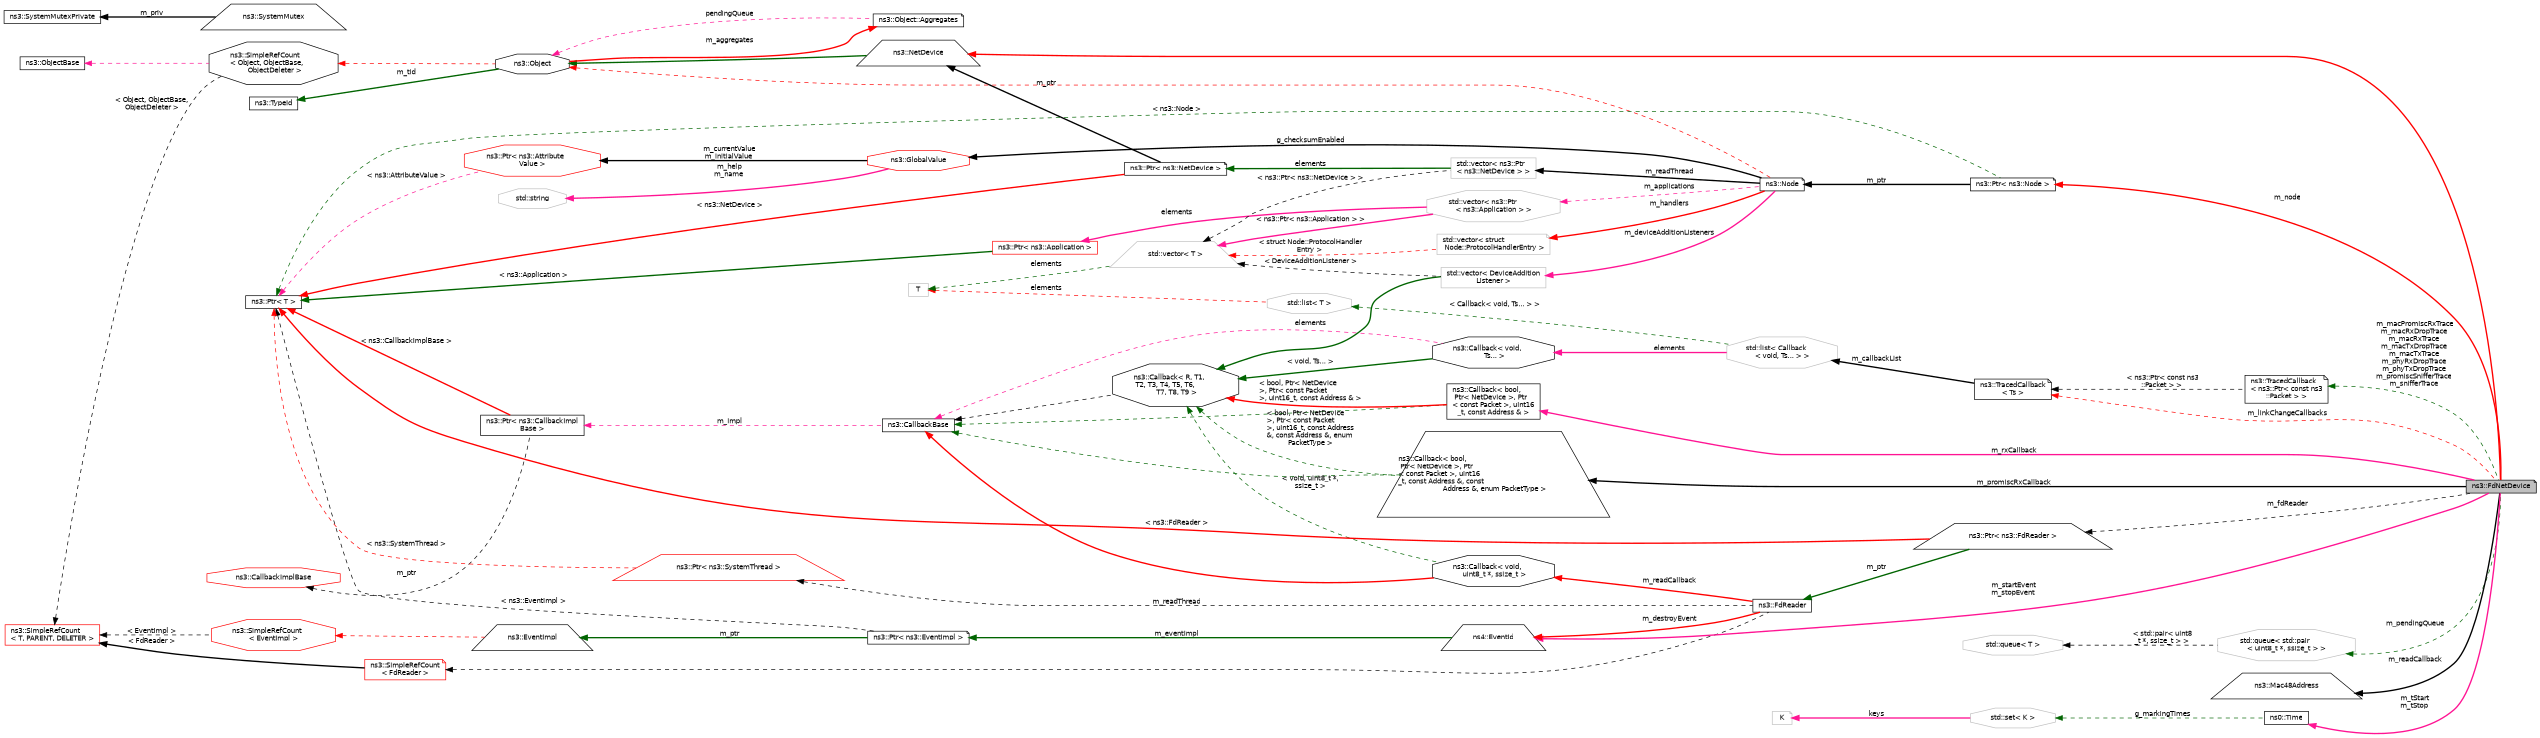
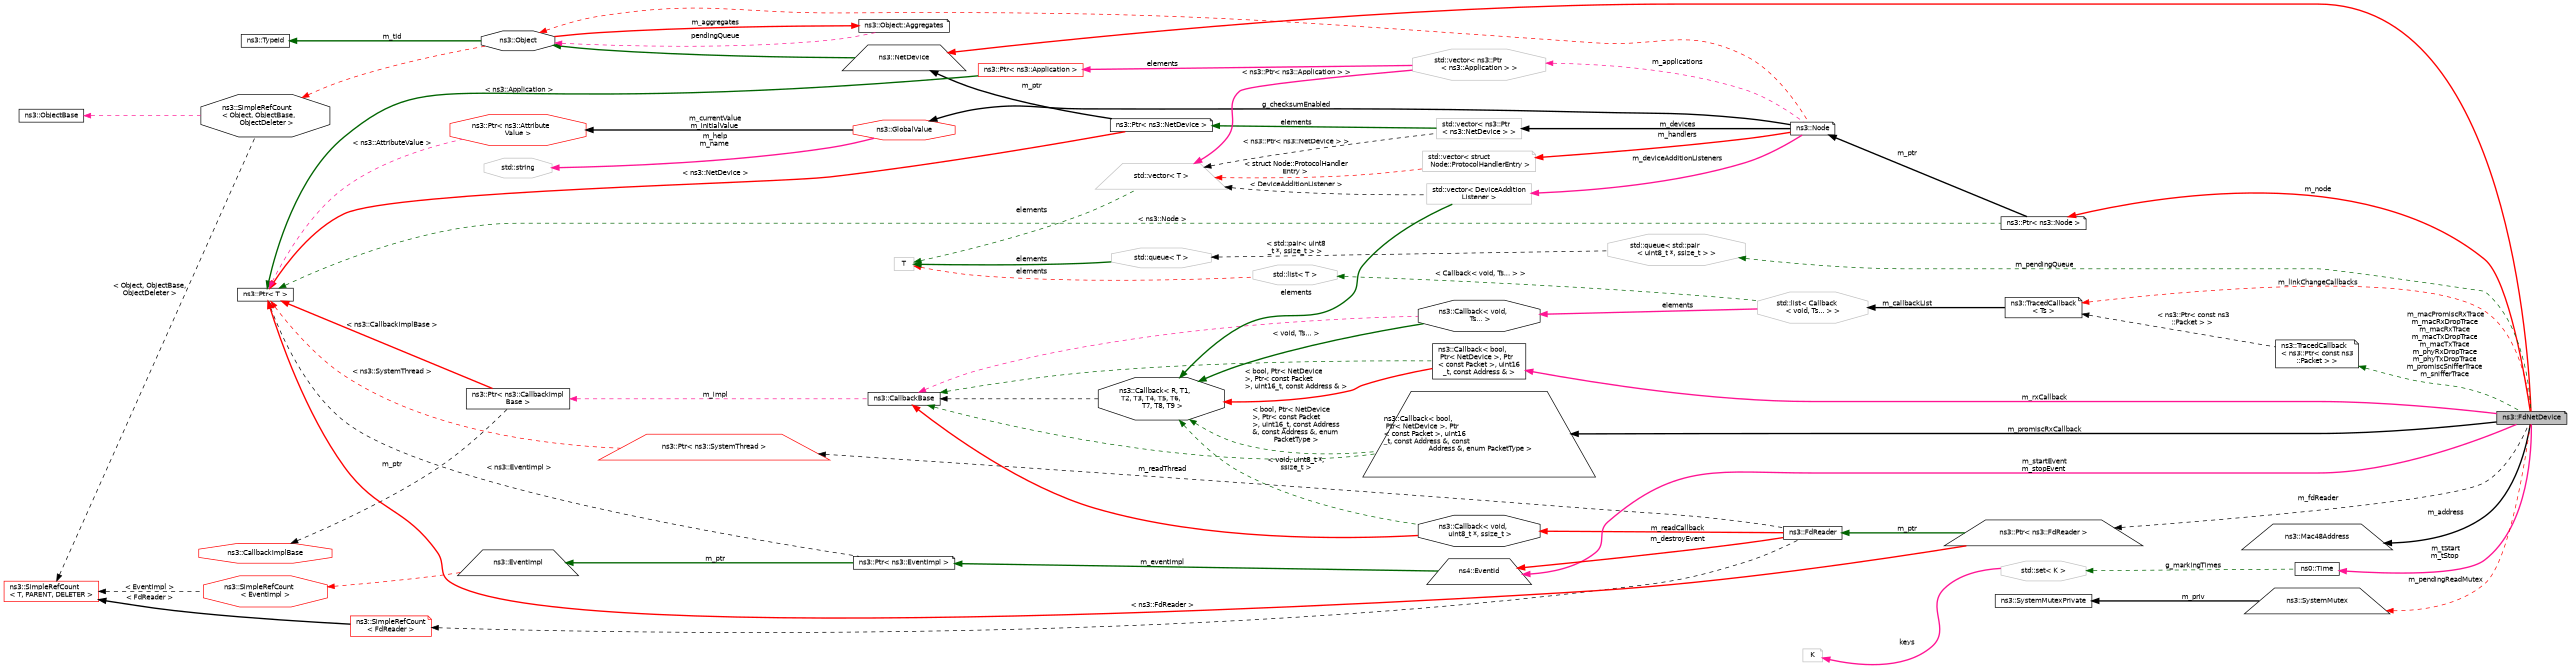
edge "ns3::Node" -> "std::vector< ns3::Ptr < ns3::NetDevice > >": label " m_readThread" -> " m_devices"
edge "std::queue< T >" -> "T": added, label "elements"
edge "ns3::FdNetDevice" -> "ns3::SystemMutex": added, label "m_pendingReadMutex"
edge "ns3::FdNetDevice" -> "ns3::Mac48Address": label " m_readCallback" -> " m_address"
